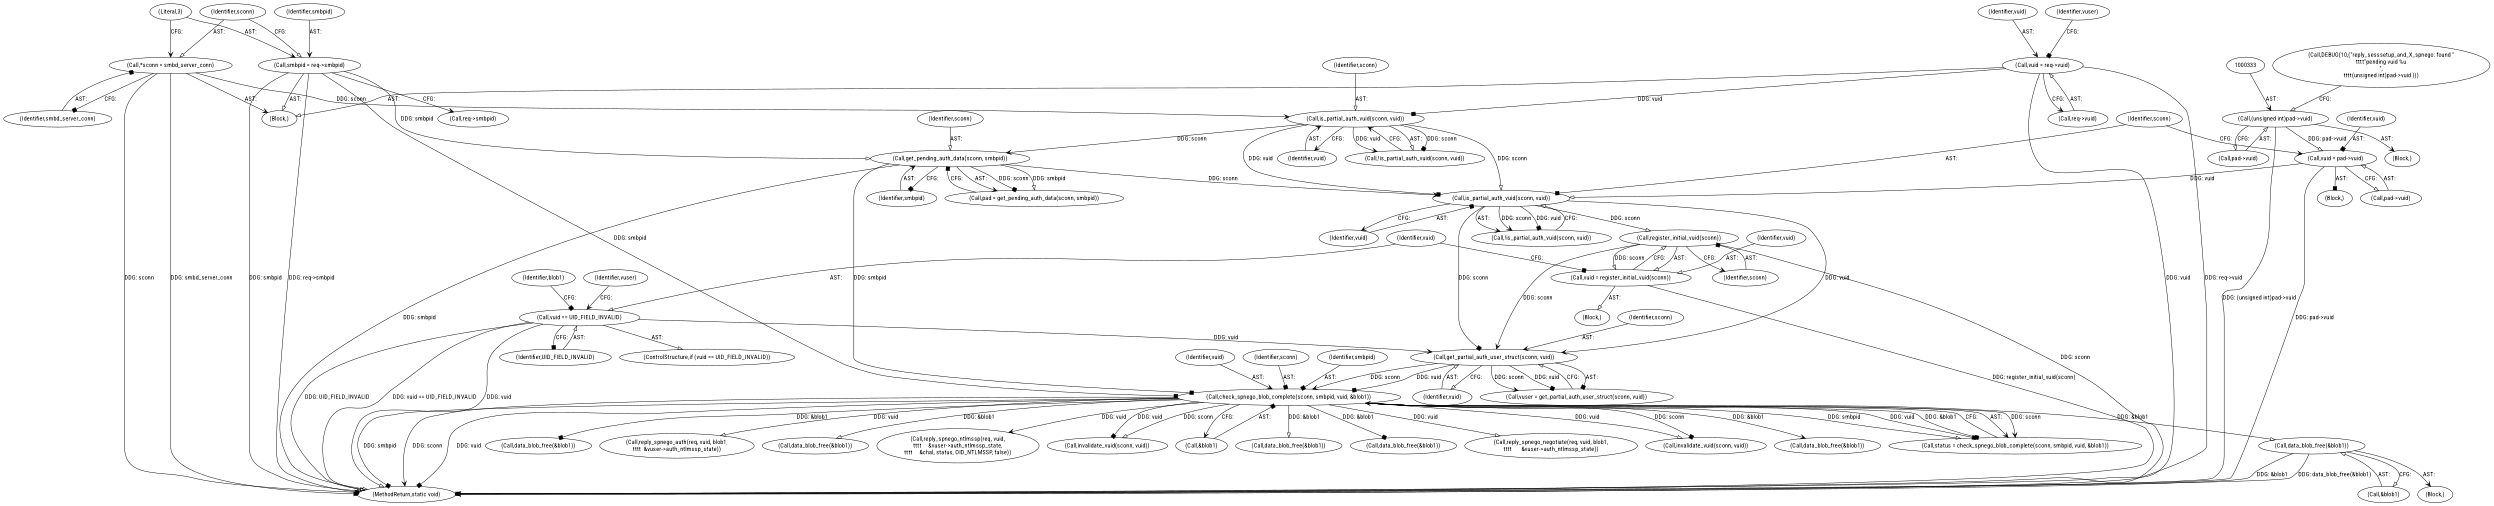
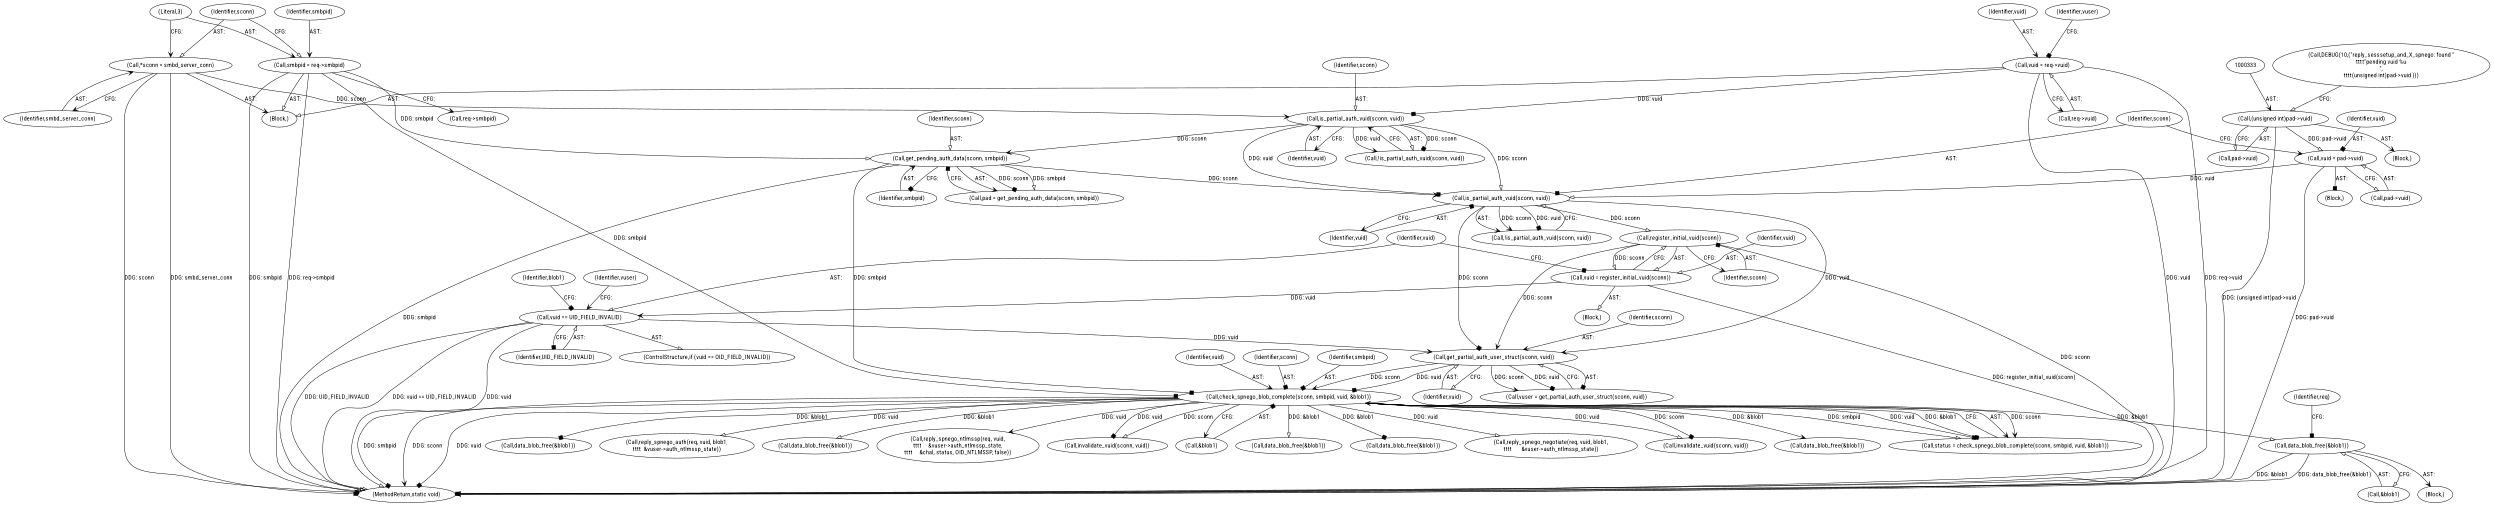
edge "(Identifier,smbd_server_conn)" -> "(Call,*sconn = smbd_server_conn)": arrowhead box -> vee
edge "(Call,*sconn = smbd_server_conn)" -> "(Identifier,smbd_server_conn)": arrowhead box -> vee
edge "(Call,vuid = register_initial_vuid(sconn))" -> "(Call,vuid == UID_FIELD_INVALID)": added, label "DDG: vuid"
node "(ControlStructure,if (vuid == UID_FIELD_INVALID))": label "(ControlStructure,if (vuid == UID_FIELD_INVALID))" -> "(ControlStructure,if (vuid == OID_FIELD_INVALID))"
node "(Identifier,req)": added
